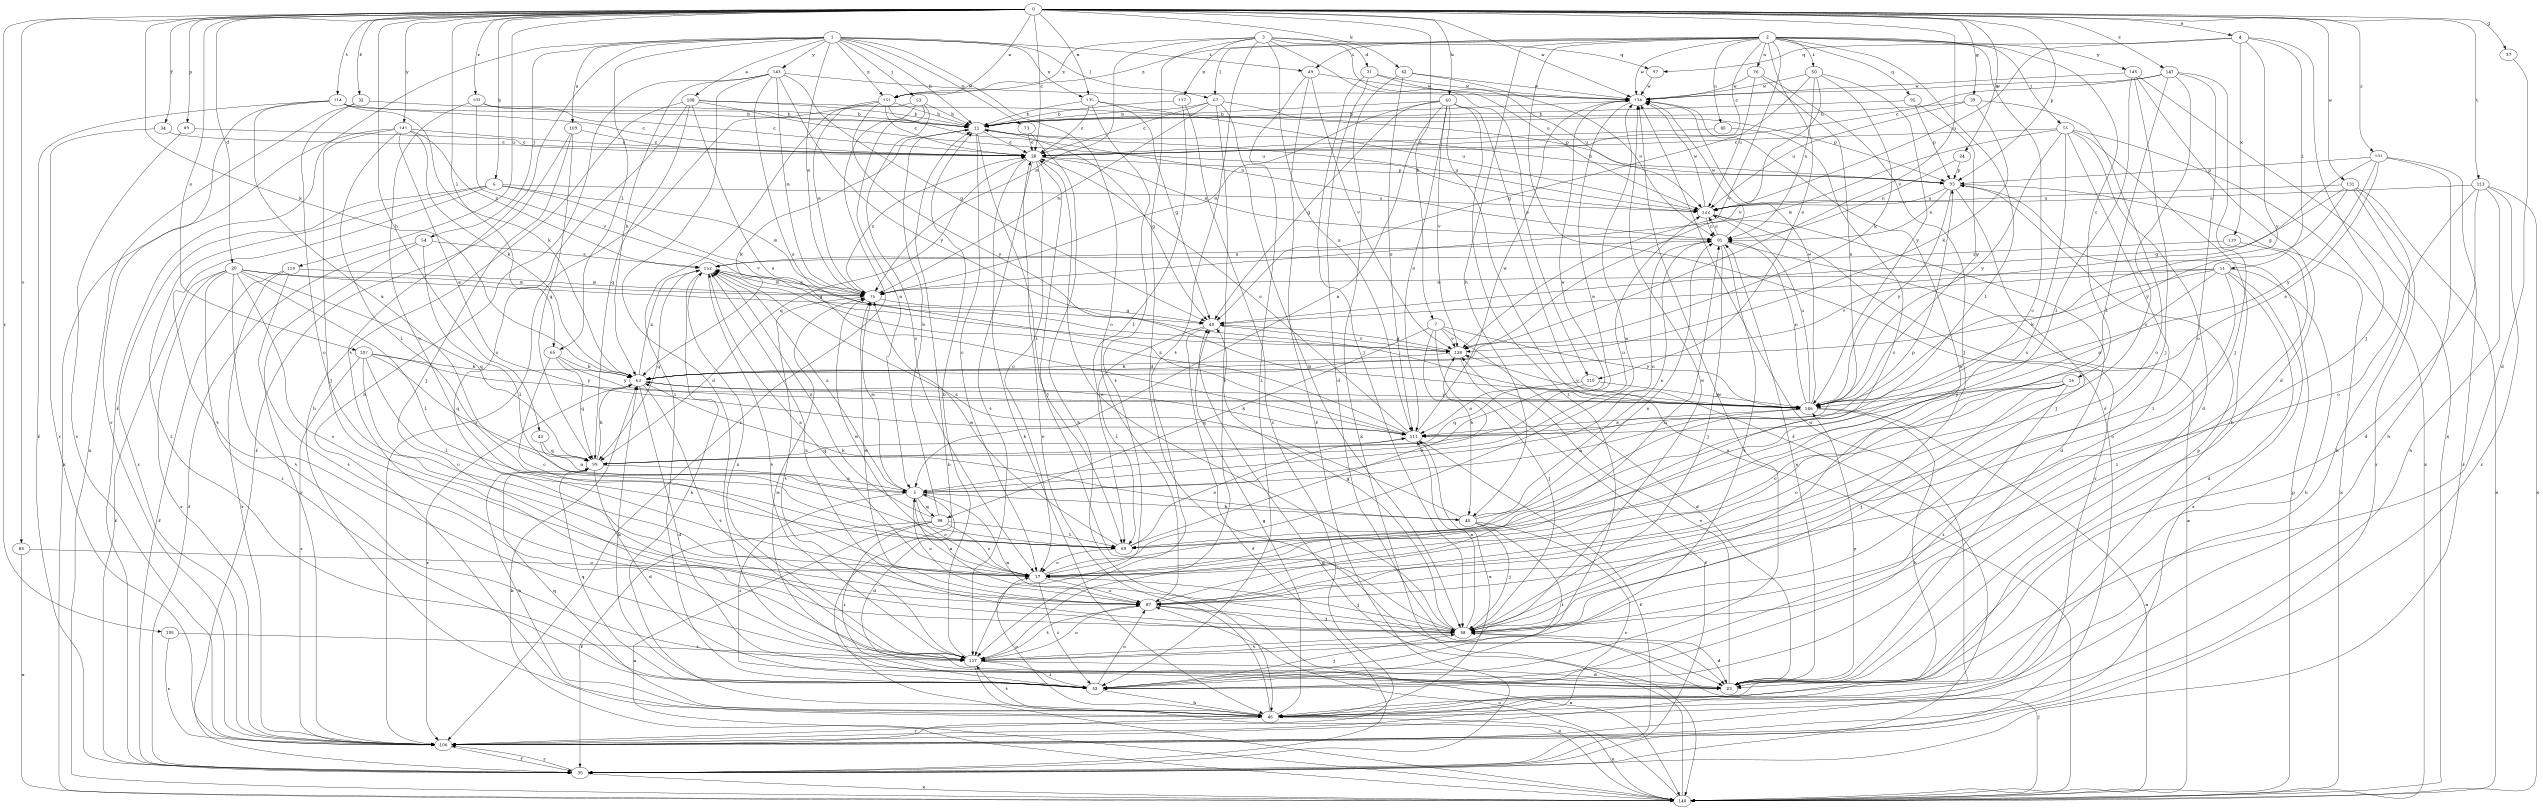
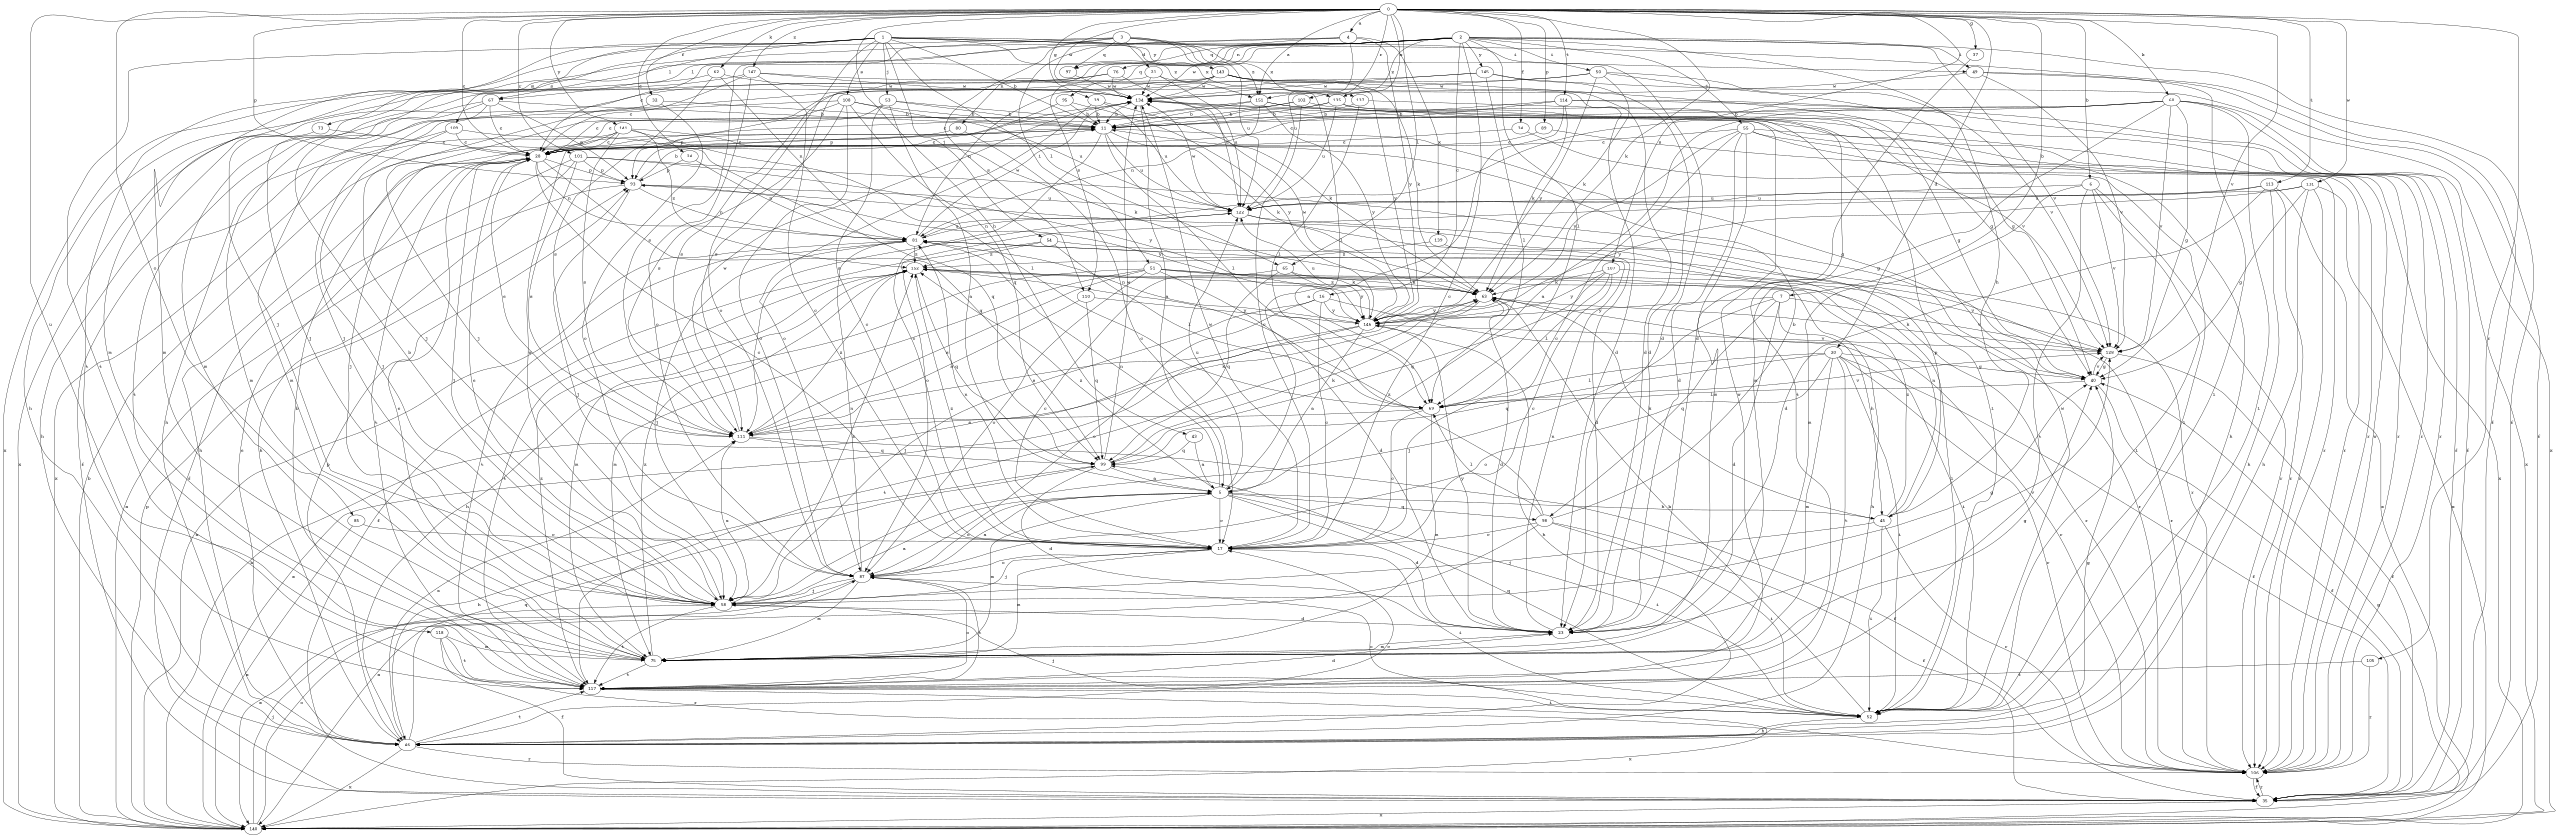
edge "63" -> "152": reversed
